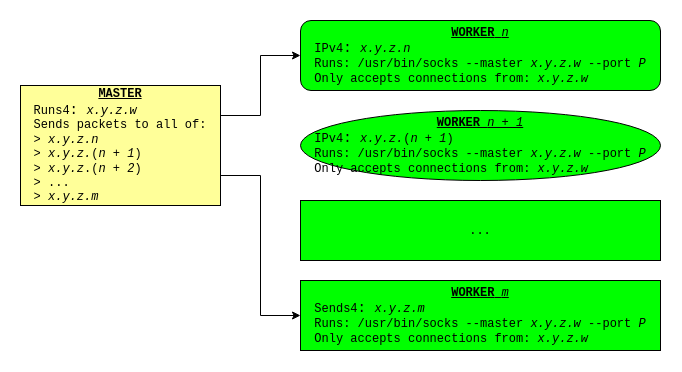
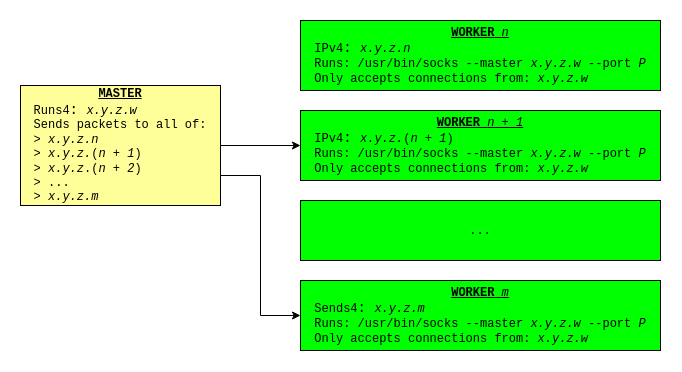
node "WORKER n IPv4: x.y.z.n Runs: /usr/bin/socks --master x.y.z.w --port P Only accepts connections from: x.y.z.w": shape rounded rectangle -> rectangle
edge "MASTER Runs4: x.y.z.w Sends packets to all of: > x.y.z.n > x.y.z.(n + 1) > x.y.z.(n + 2) > ... > x.y.z.m" -> "WORKER n IPv4: x.y.z.n Runs: /usr/bin/socks --master x.y.z.w --port P Only accepts connections from: x.y.z.w": removed
edge "MASTER Runs4: x.y.z.w Sends packets to all of: > x.y.z.n > x.y.z.(n + 1) > x.y.z.(n + 2) > ... > x.y.z.m" -> "WORKER n + 1 IPv4: x.y.z.(n + 1) Runs: /usr/bin/socks --master x.y.z.w --port P Only accepts connections from: x.y.z.w": added
node "WORKER n + 1 IPv4: x.y.z.(n + 1) Runs: /usr/bin/socks --master x.y.z.w --port P Only accepts connections from: x.y.z.w": shape ellipse -> rectangle
